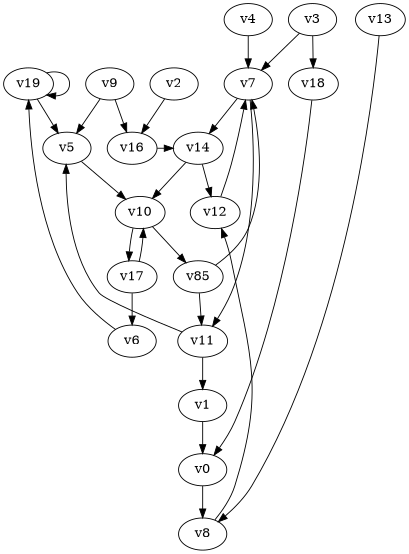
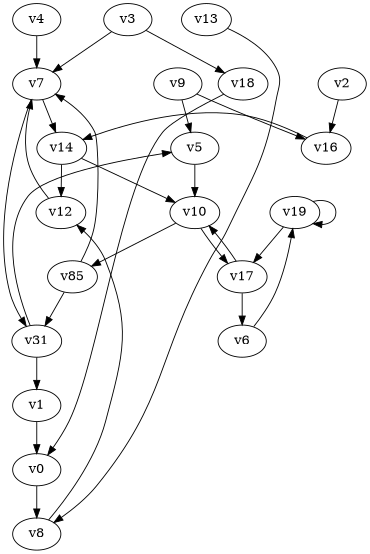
edge "v19" -> "v5": now "v19" -> "v17"
node "v11": label "v11" -> "v31"
